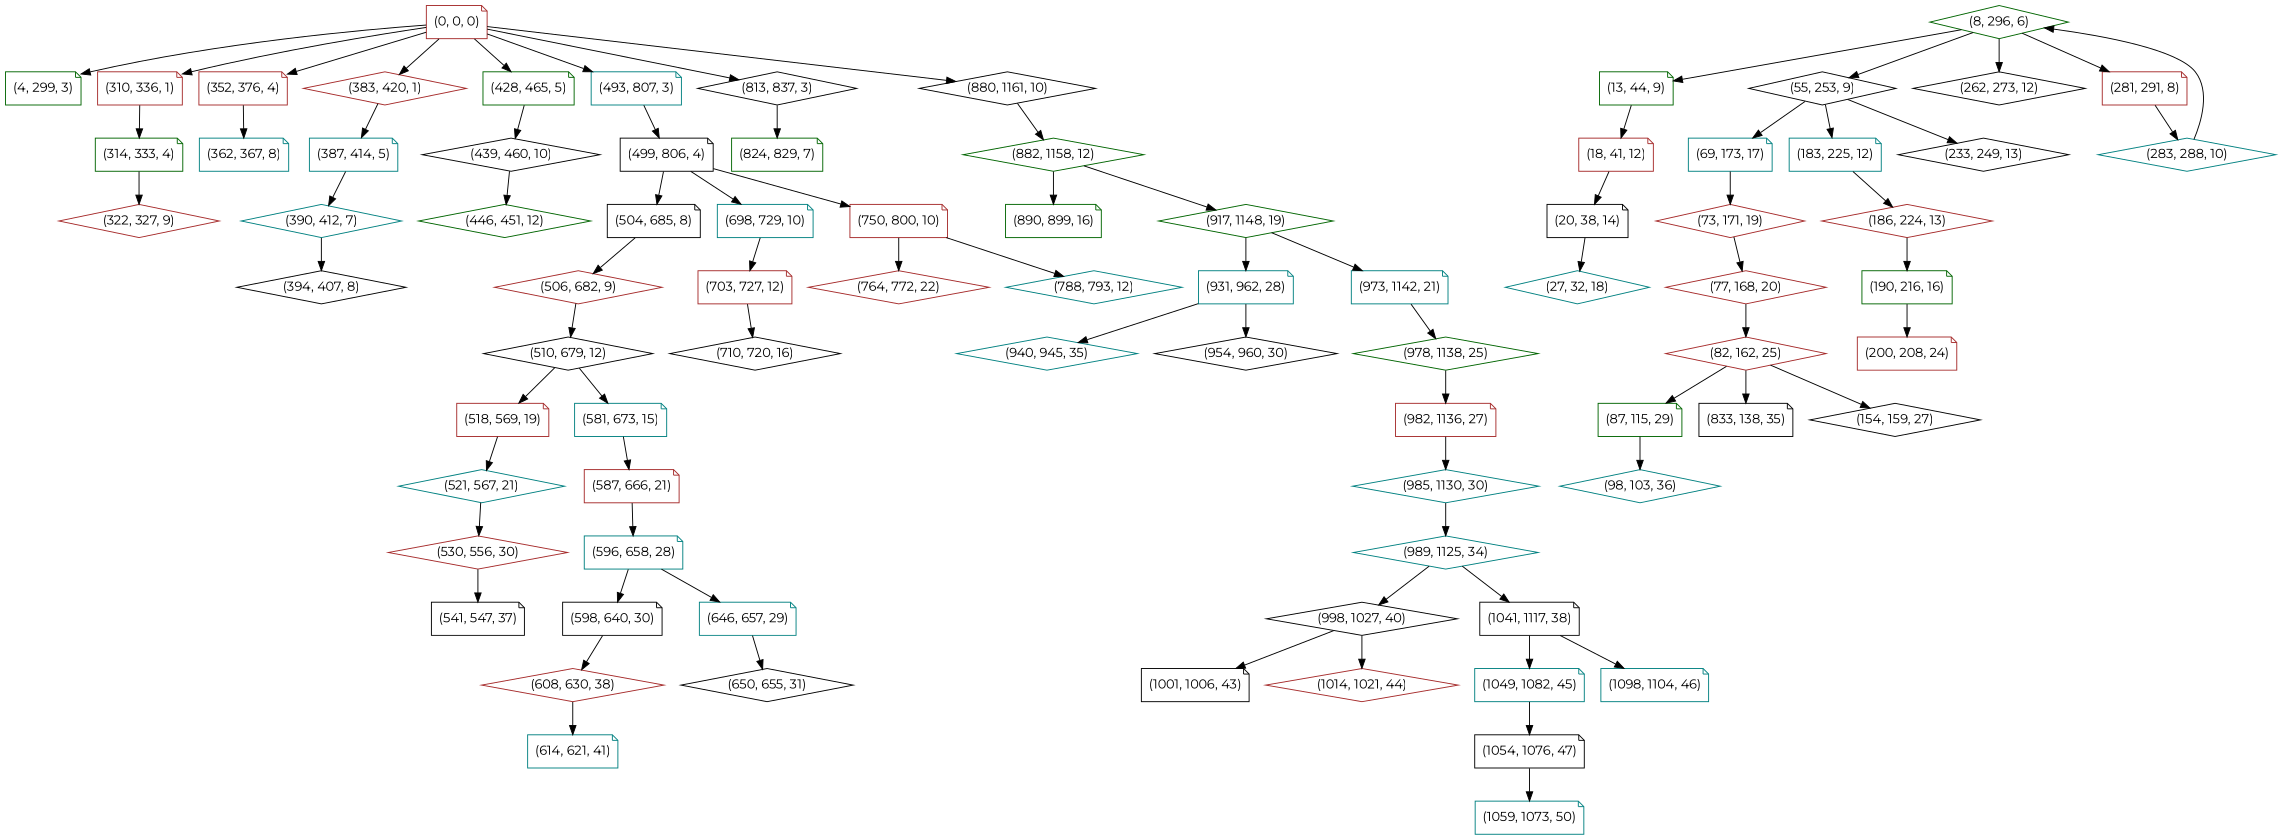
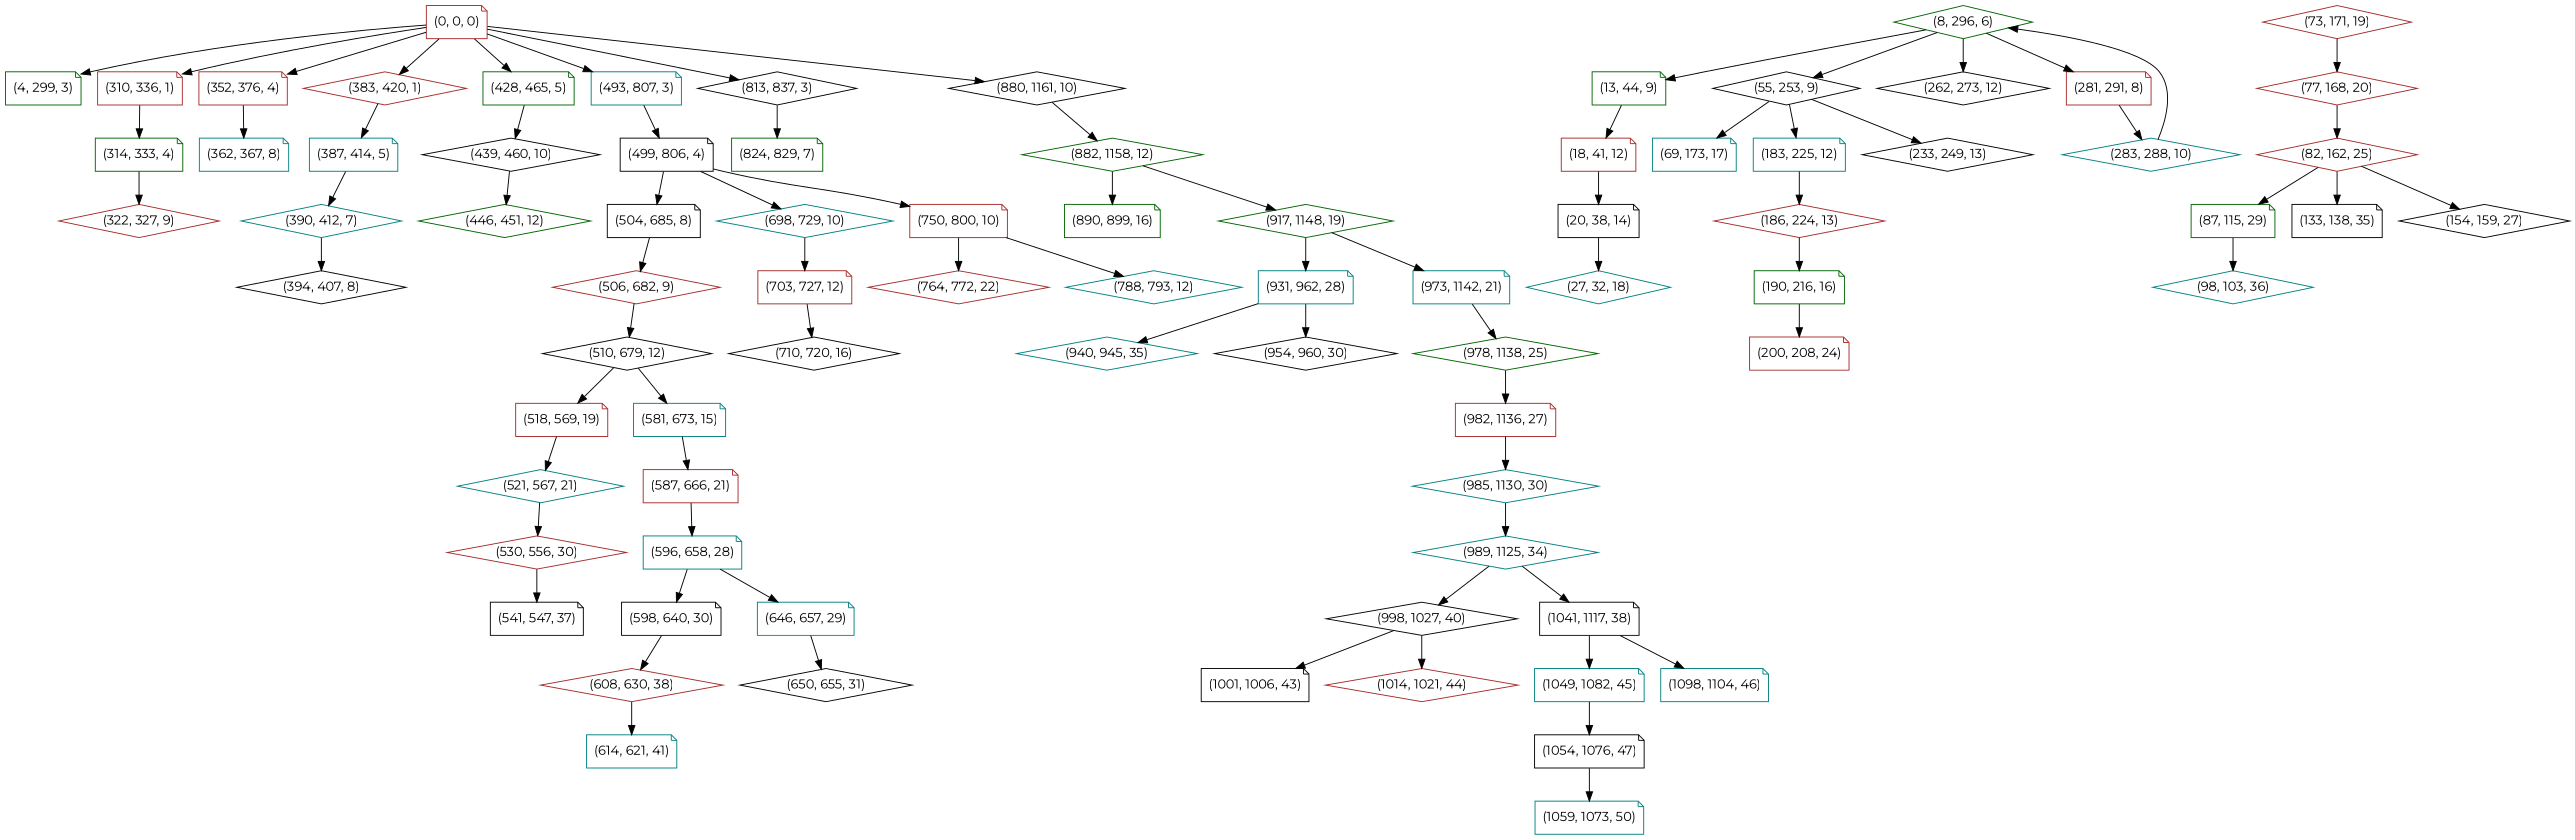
edge "(69, 173, 17)" -> "(73, 171, 19)": removed
node "(698, 729, 10)": shape note -> diamond
node "(833, 138, 35)": label "(833, 138, 35)" -> "(133, 138, 35)"
